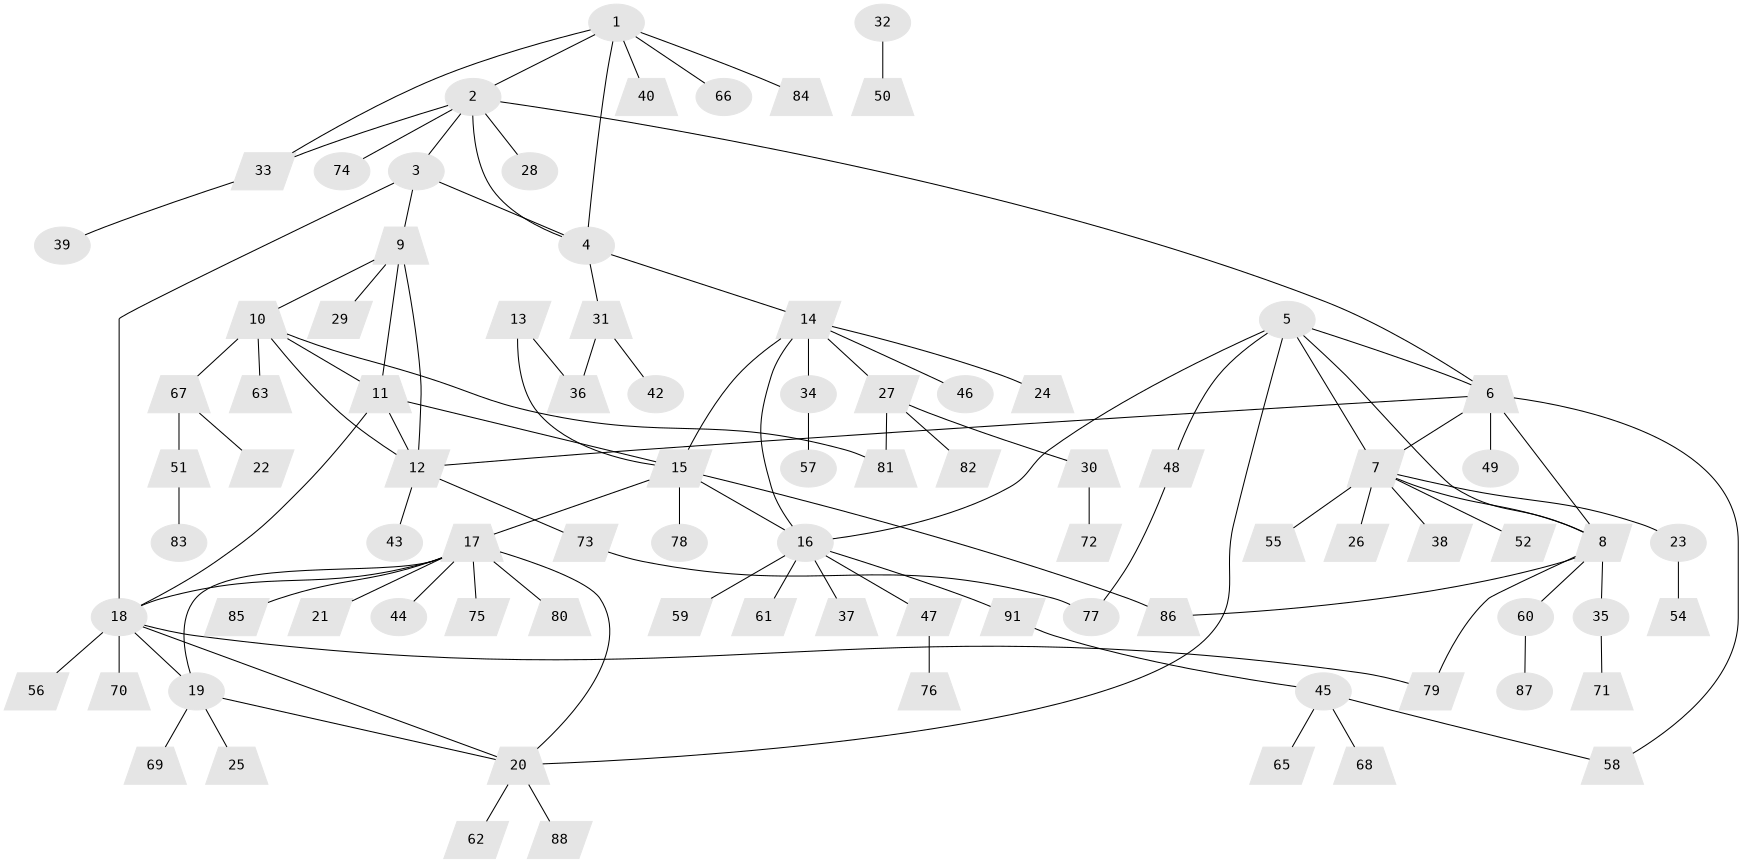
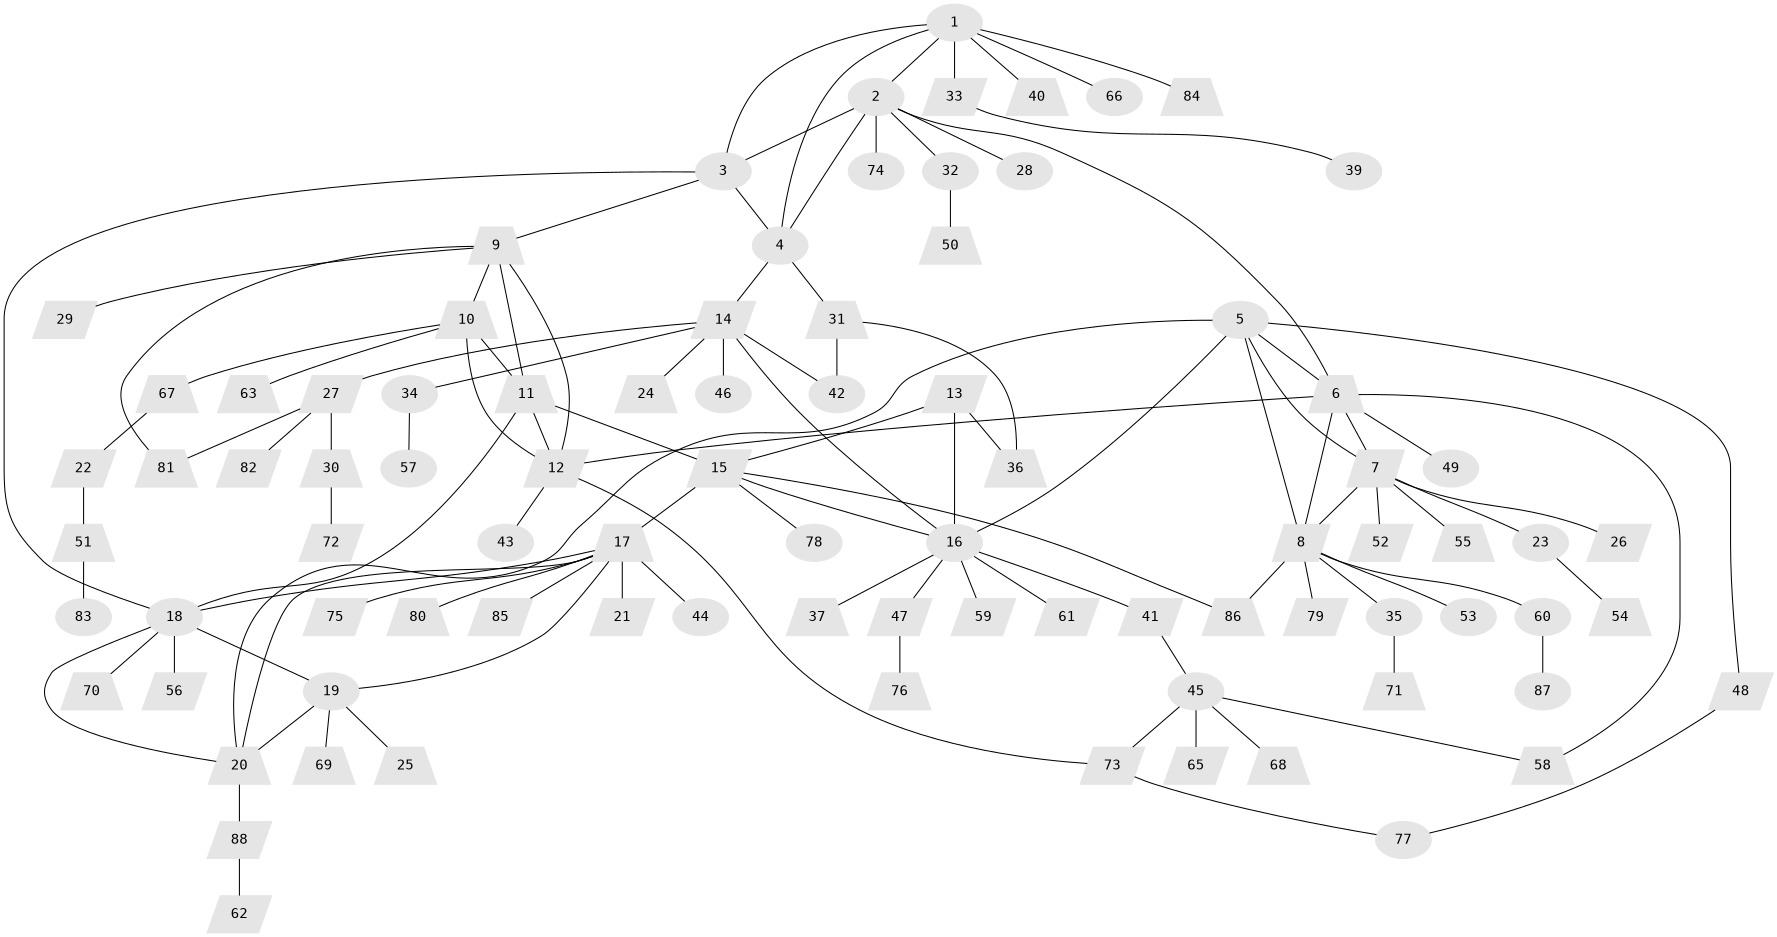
edge "1" -- "3": added
edge "2" -- "33": now "2" -- "32"
edge "14" -- "15": now "14" -- "42"
edge "10" -- "81": now "9" -- "81"
edge "67" -- "51": now "22" -- "51"
edge "13" -- "16": added
node "38": removed
node "91": label "91" -> "41"
node "53": added
edge "18" -- "79": removed
edge "45" -- "73": added
edge "20" -- "62": now "88" -- "62"
